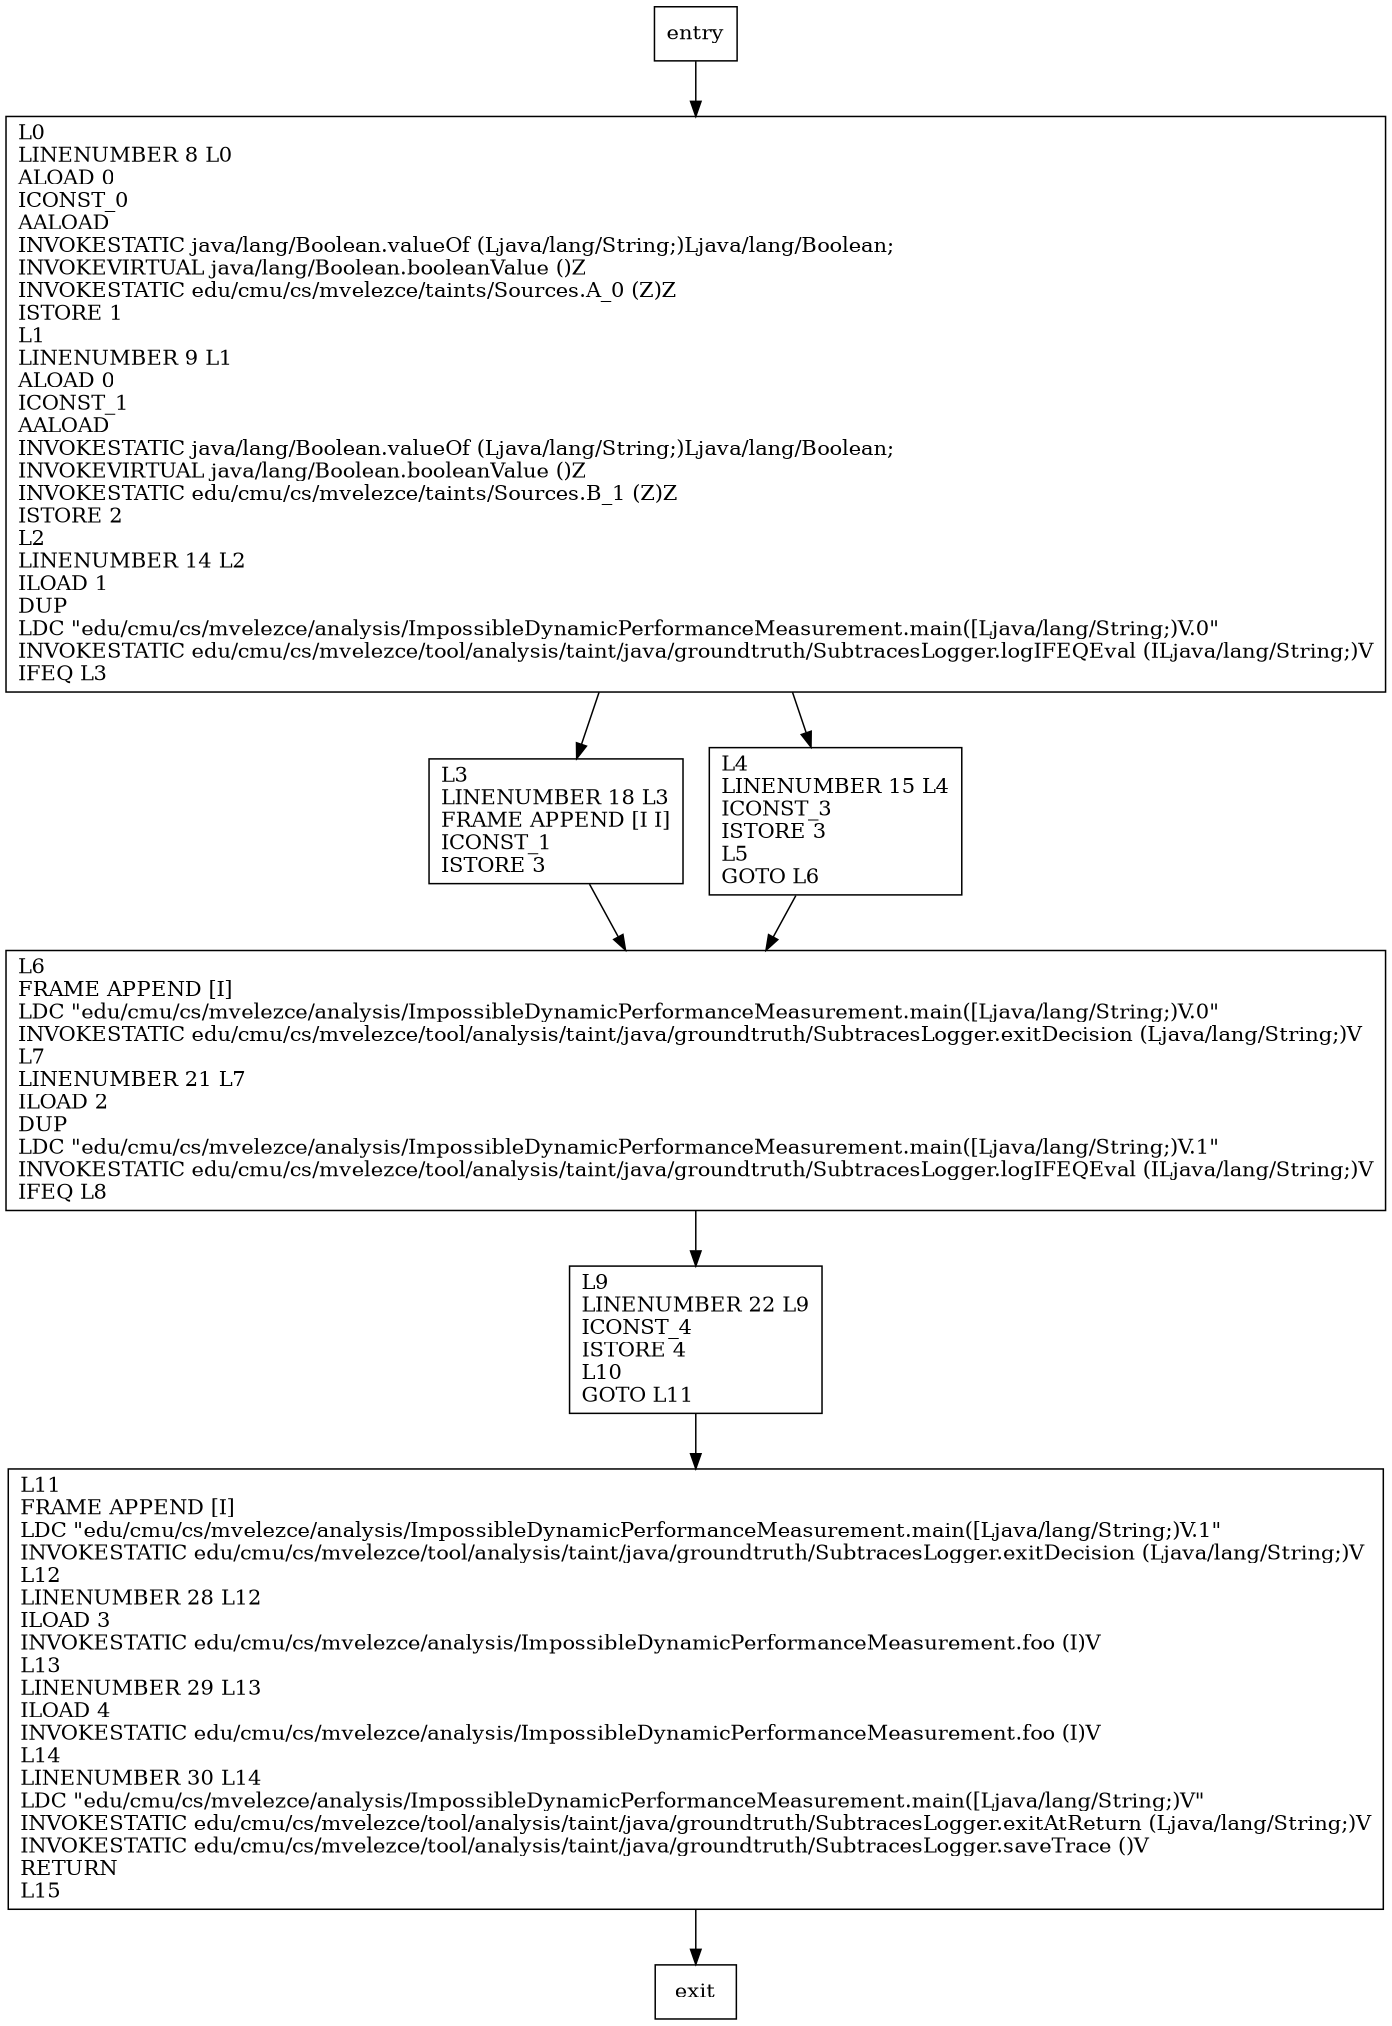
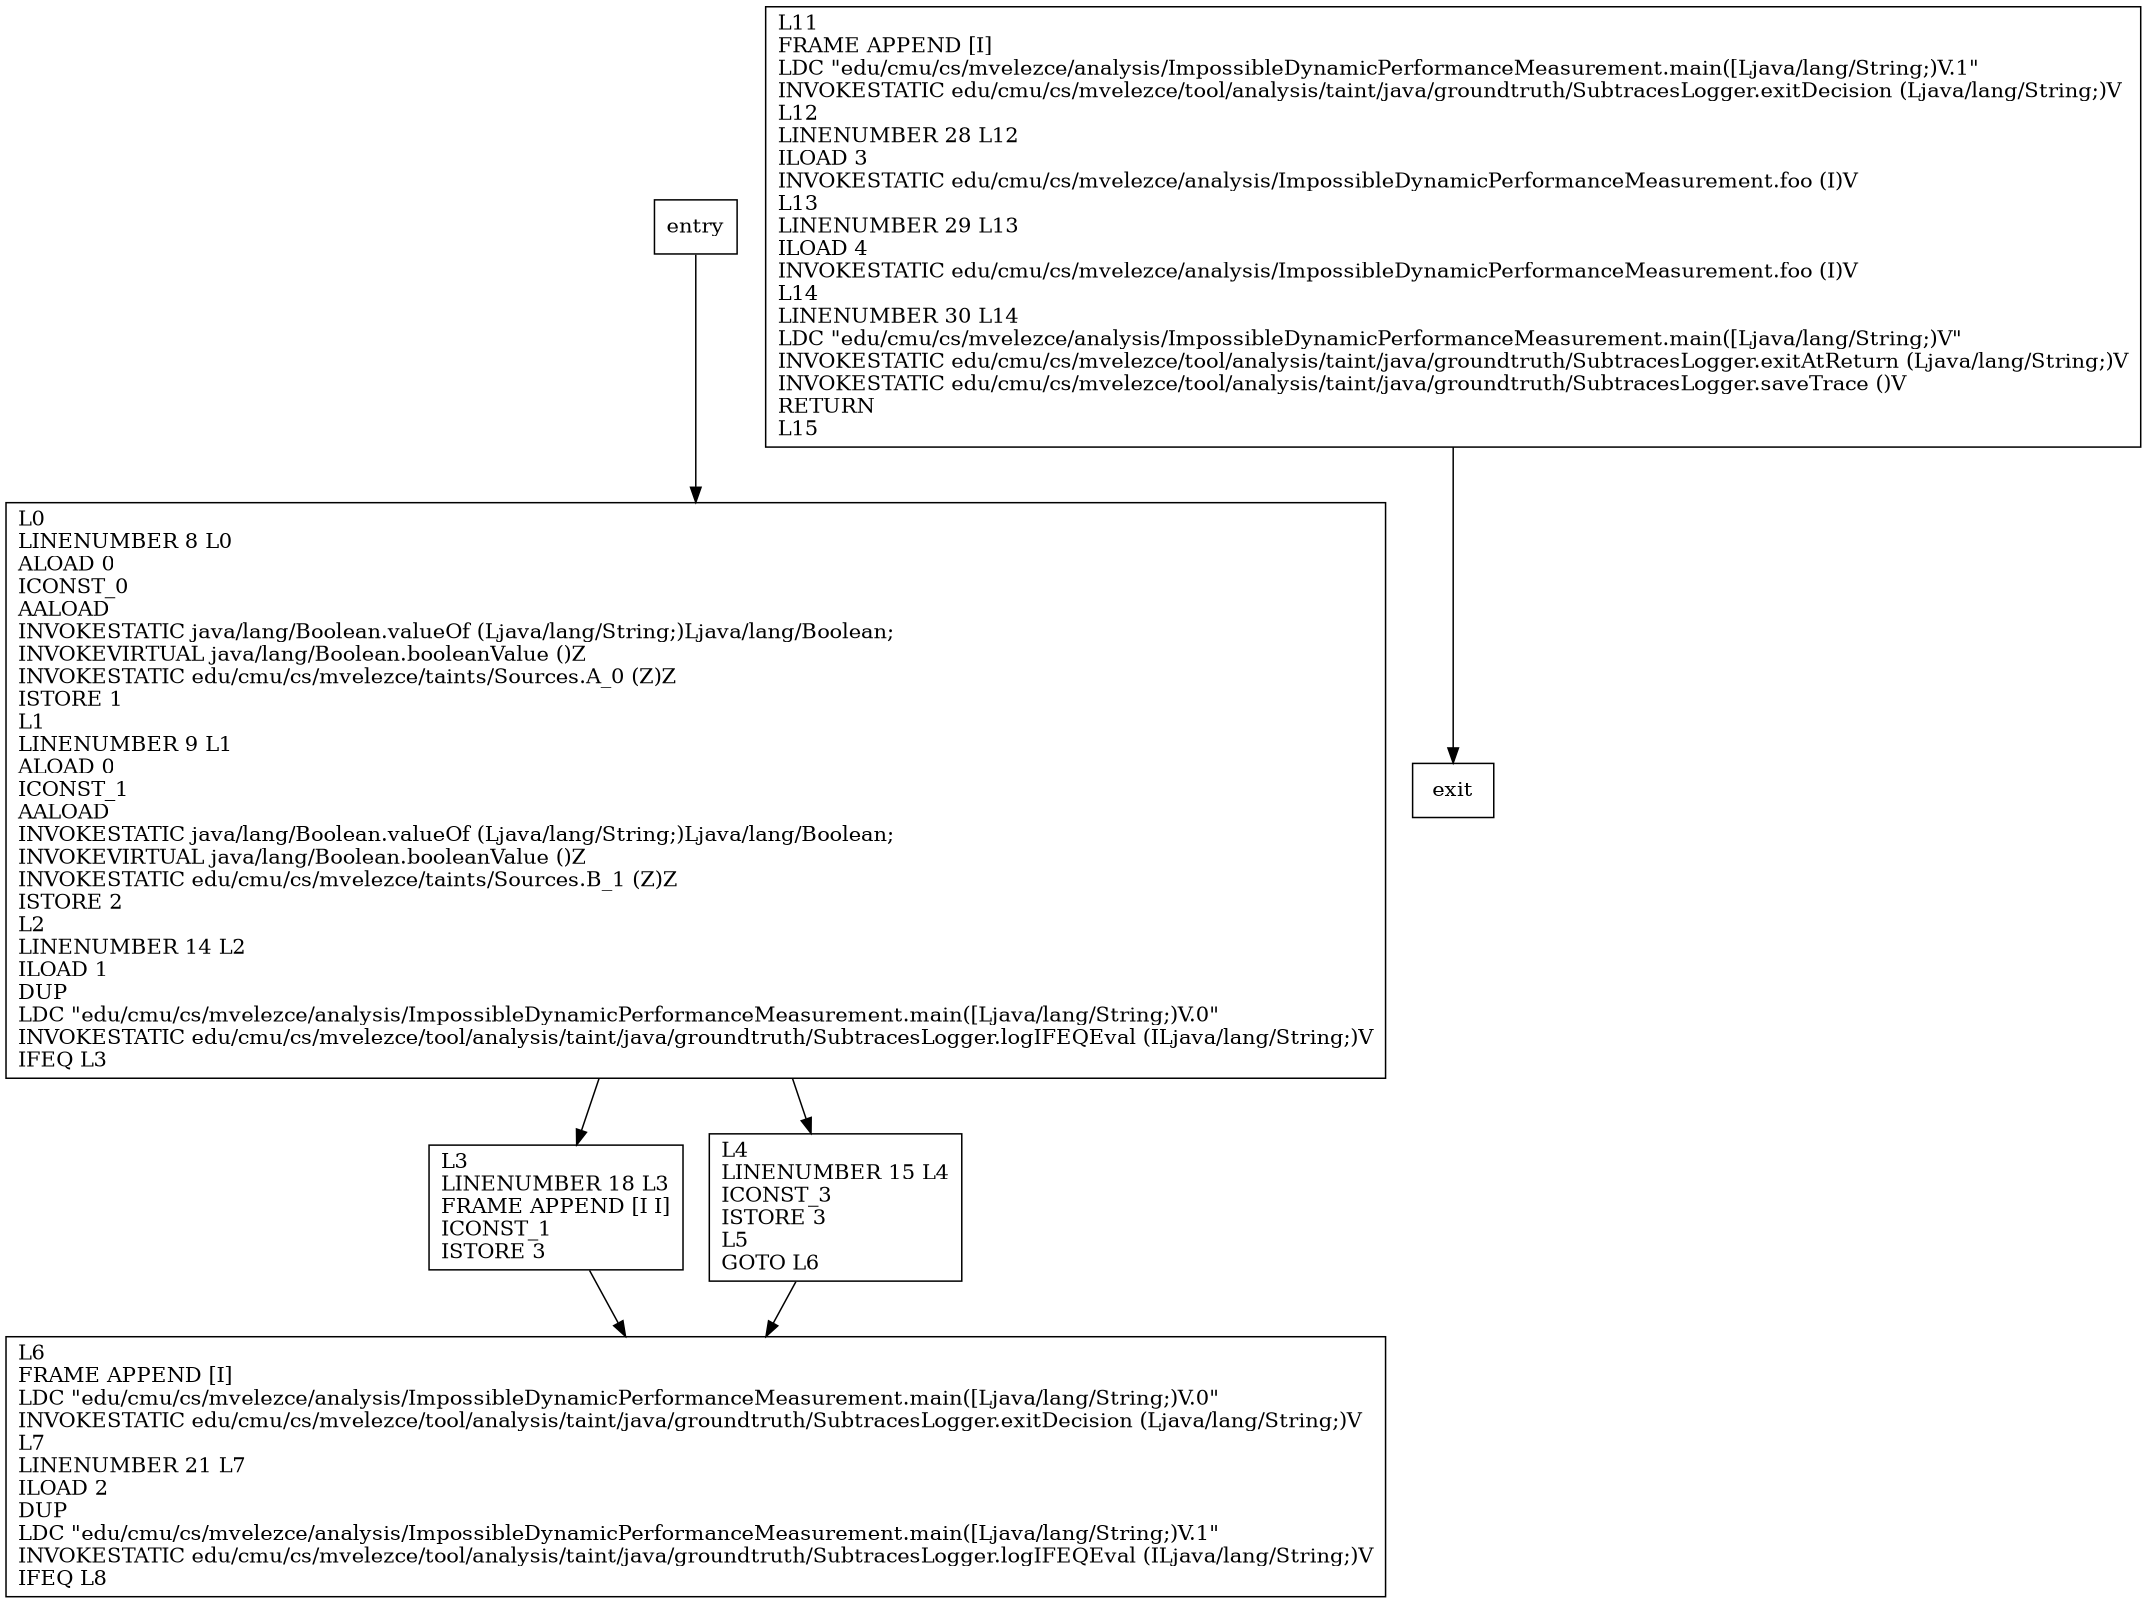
node "L9 LINENUMBER 22 L9 ICONST_4 ISTORE 4 L10 GOTO L11": removed
